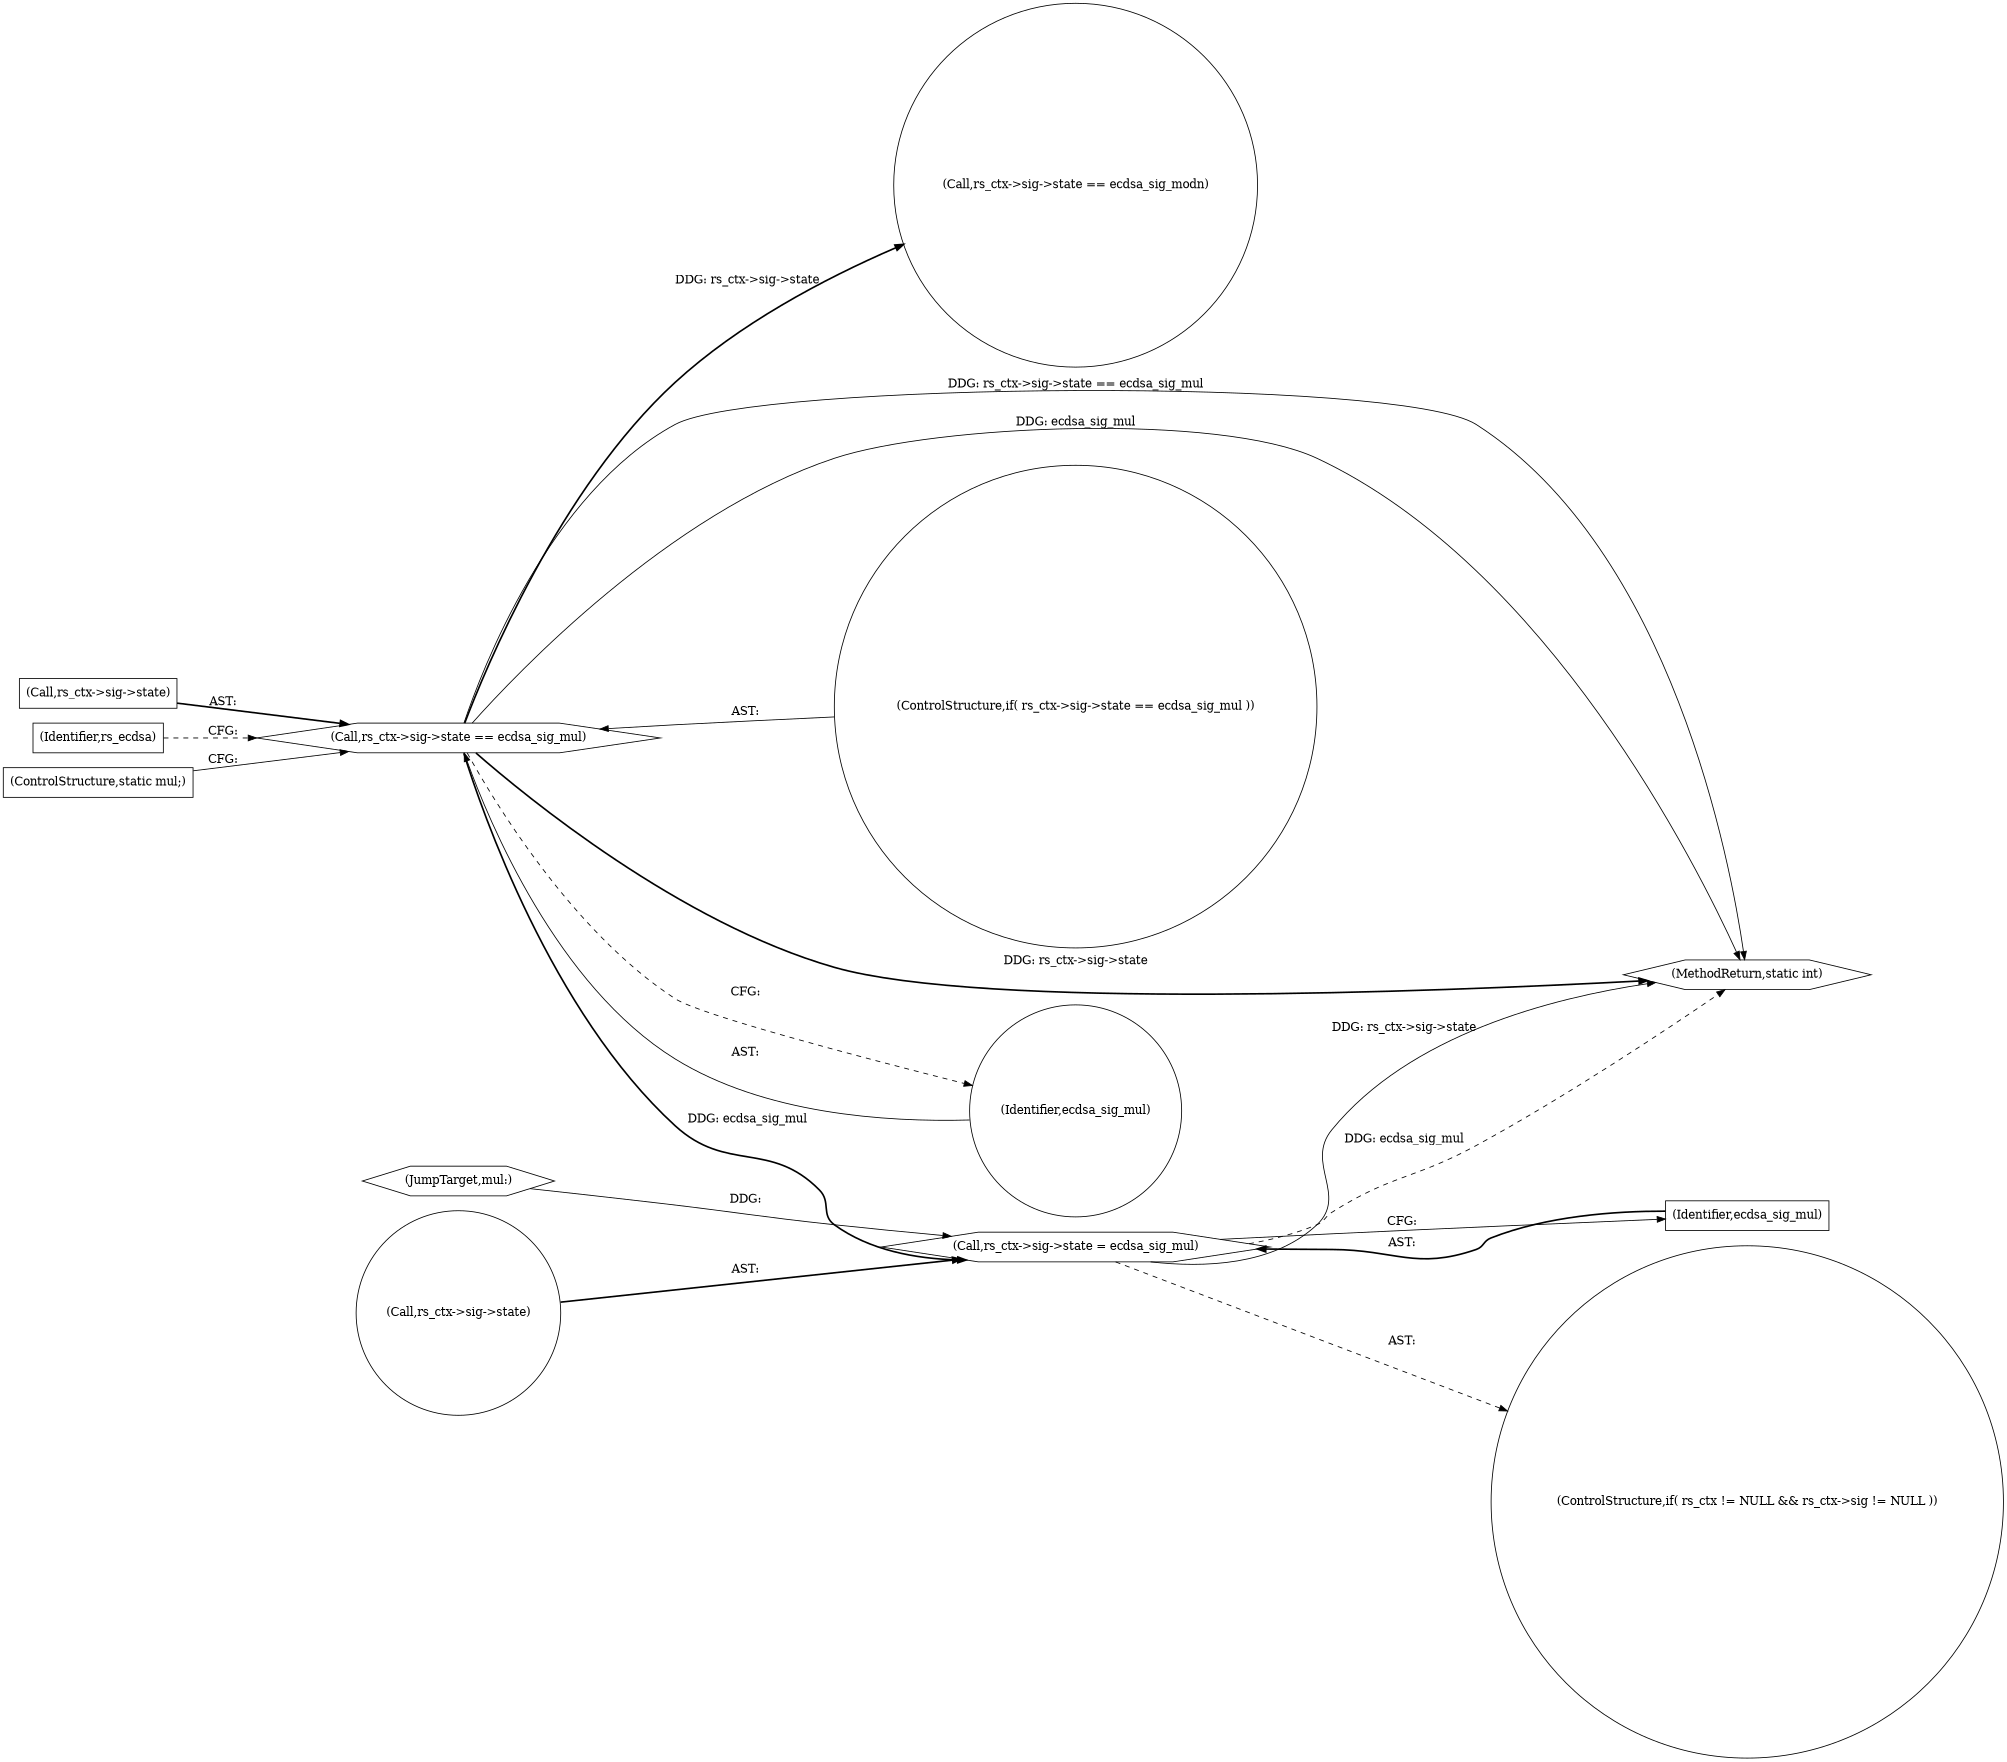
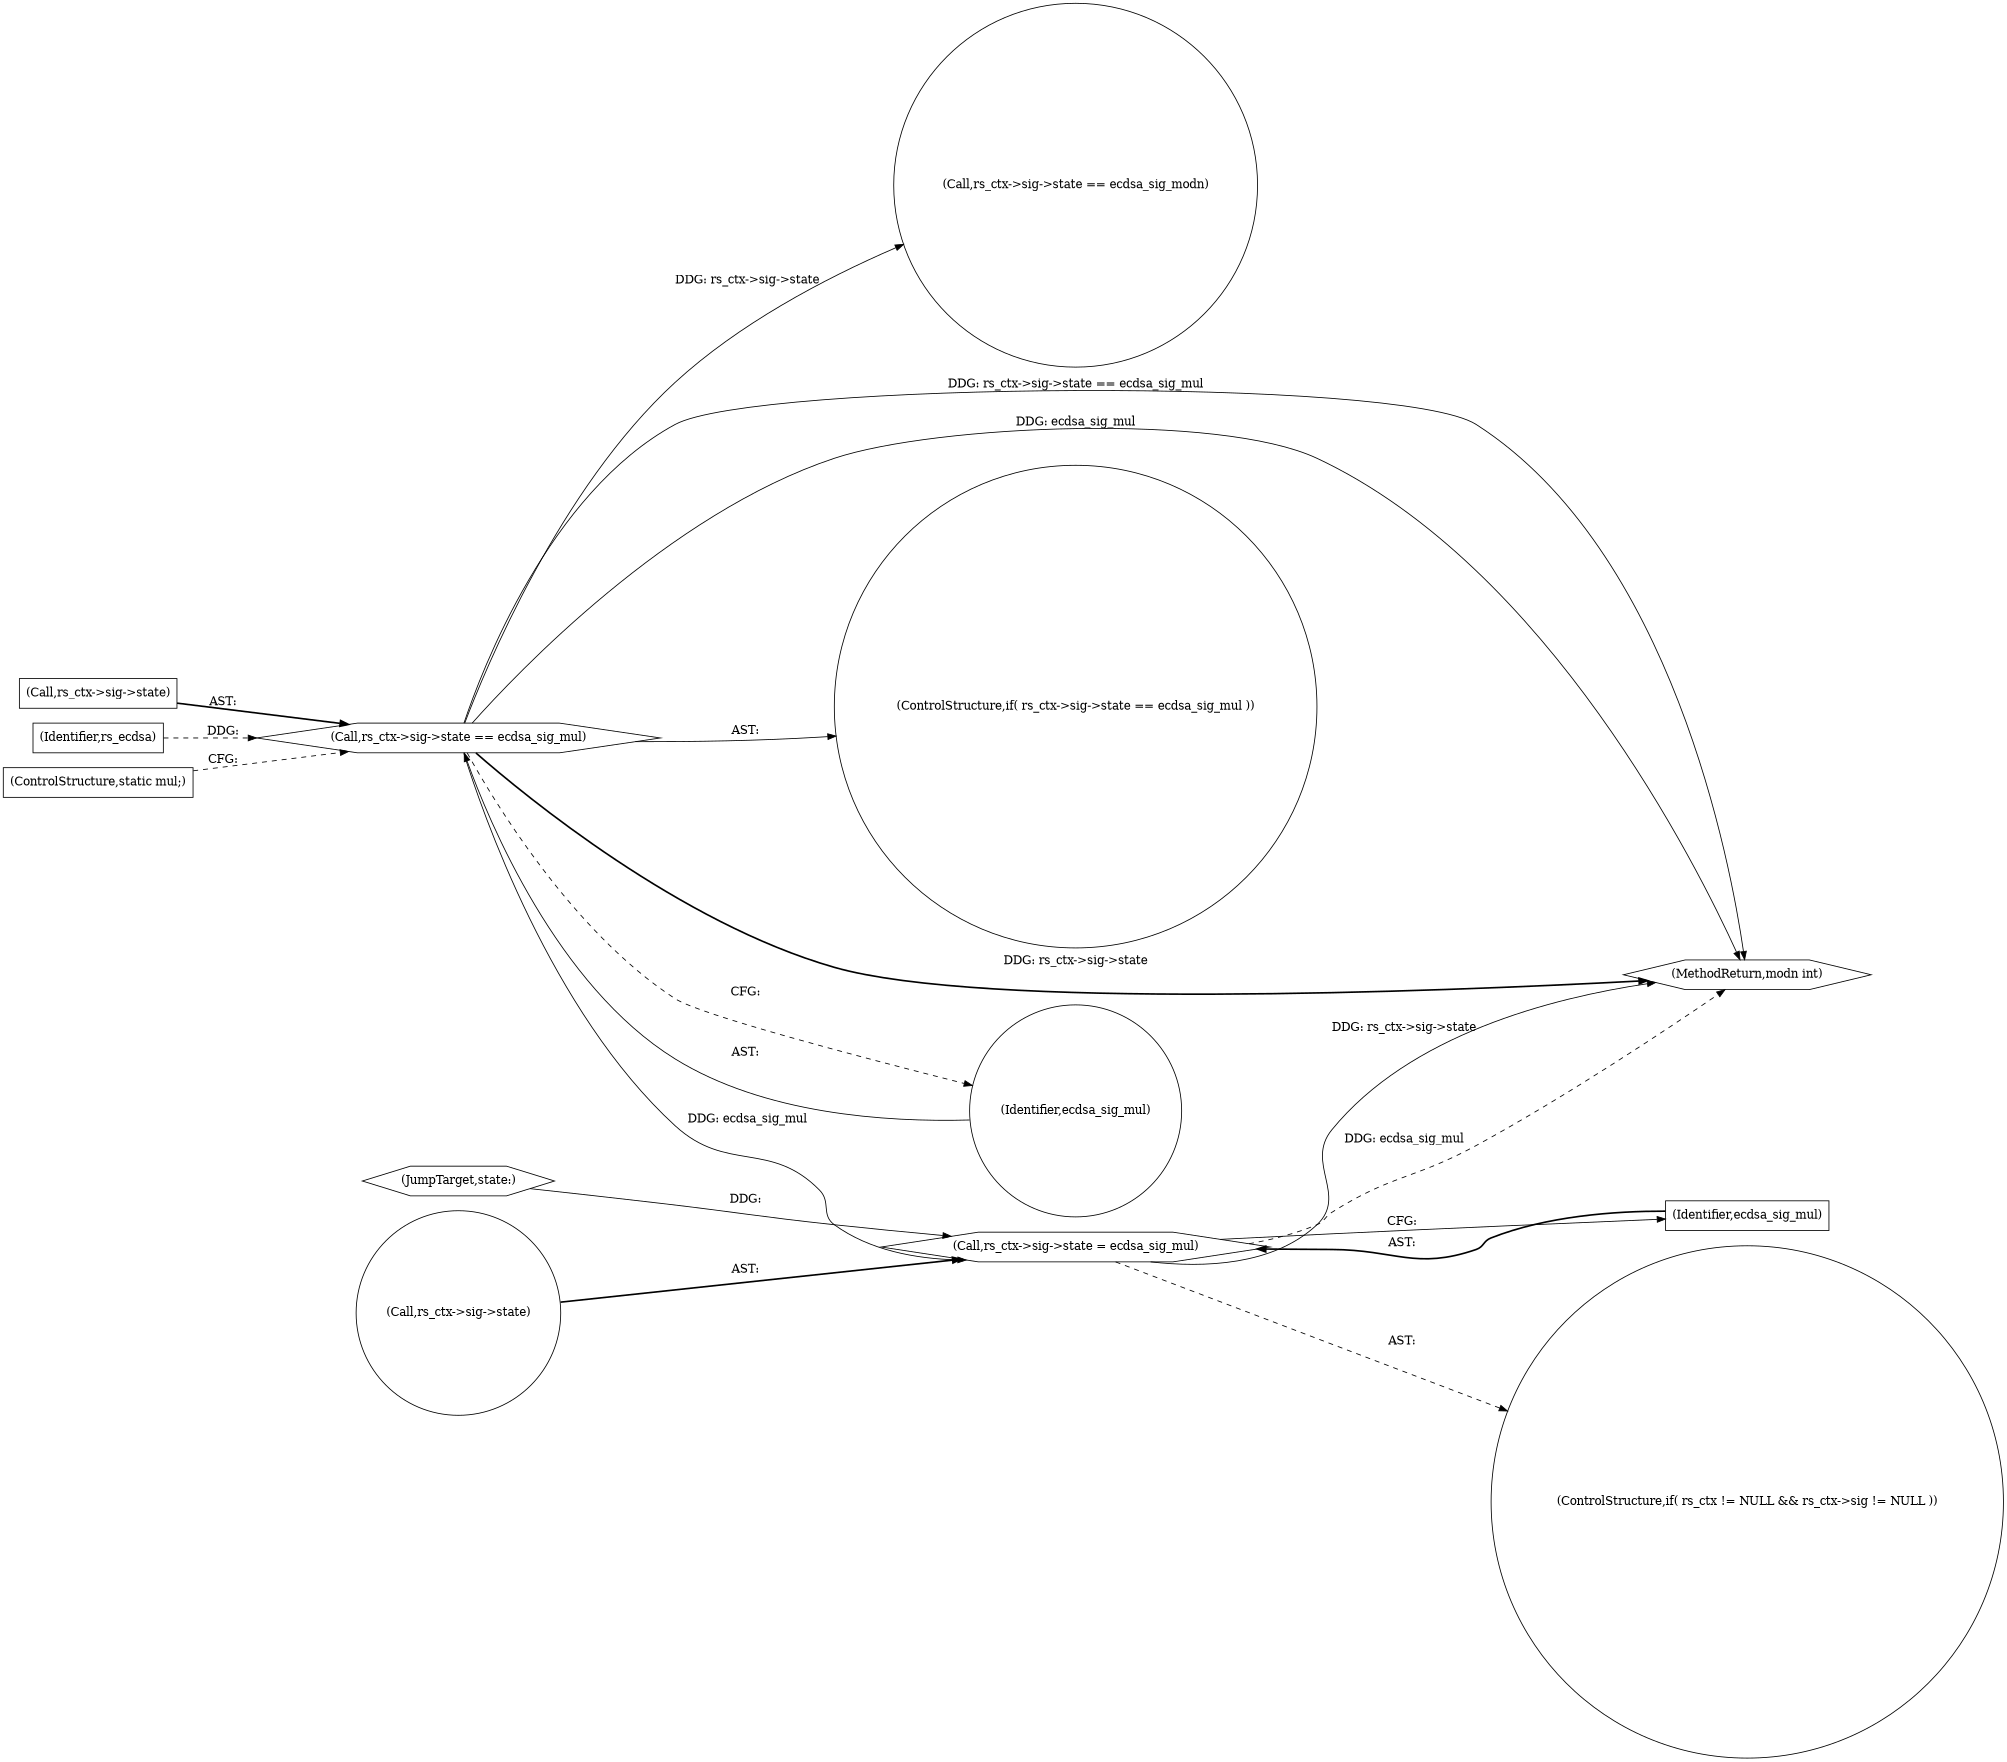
edge "(Call,rs_ctx->sig->state == ecdsa_sig_mul)" -> "(Call,rs_ctx->sig->state == ecdsa_sig_modn)": style bold -> solid
edge "(ControlStructure,if( rs_ctx->sig->state == ecdsa_sig_mul ))" -> "(Call,rs_ctx->sig->state == ecdsa_sig_mul)": reversed
edge "(Identifier,rs_ecdsa)" -> "(Call,rs_ctx->sig->state == ecdsa_sig_mul)": label "CFG: " -> "DDG: "
edge "(ControlStructure,static mul;)" -> "(Call,rs_ctx->sig->state == ecdsa_sig_mul)": style solid -> dashed
node "(MethodReturn,static int)": label "(MethodReturn,static int)" -> "(MethodReturn,modn int)"
edge "(Call,rs_ctx->sig->state == ecdsa_sig_mul)" -> "(Call,rs_ctx->sig->state = ecdsa_sig_mul)": style bold -> solid
node "(JumpTarget,mul:)": label "(JumpTarget,mul:)" -> "(JumpTarget,state:)"
